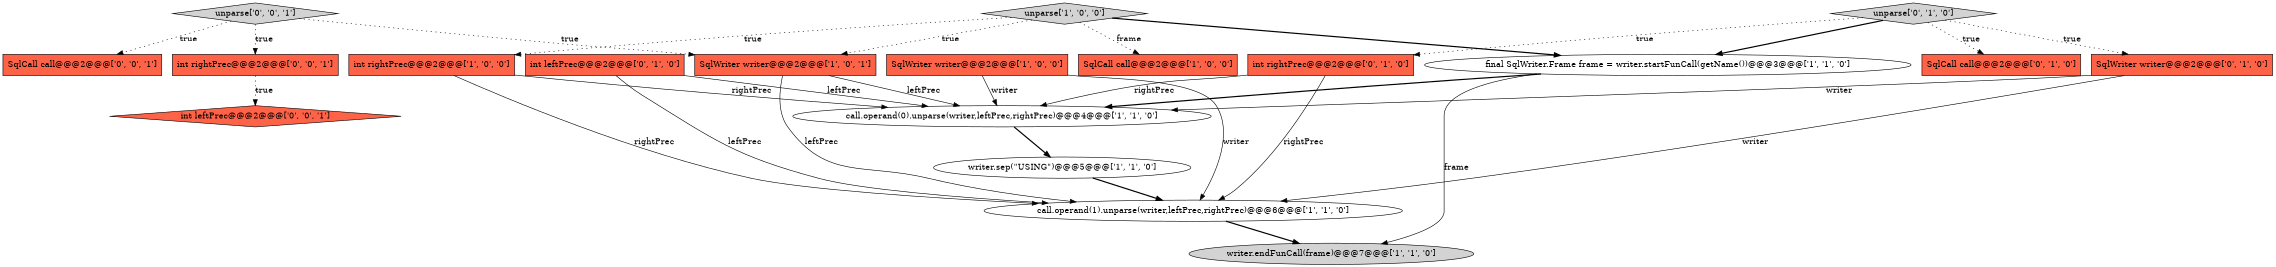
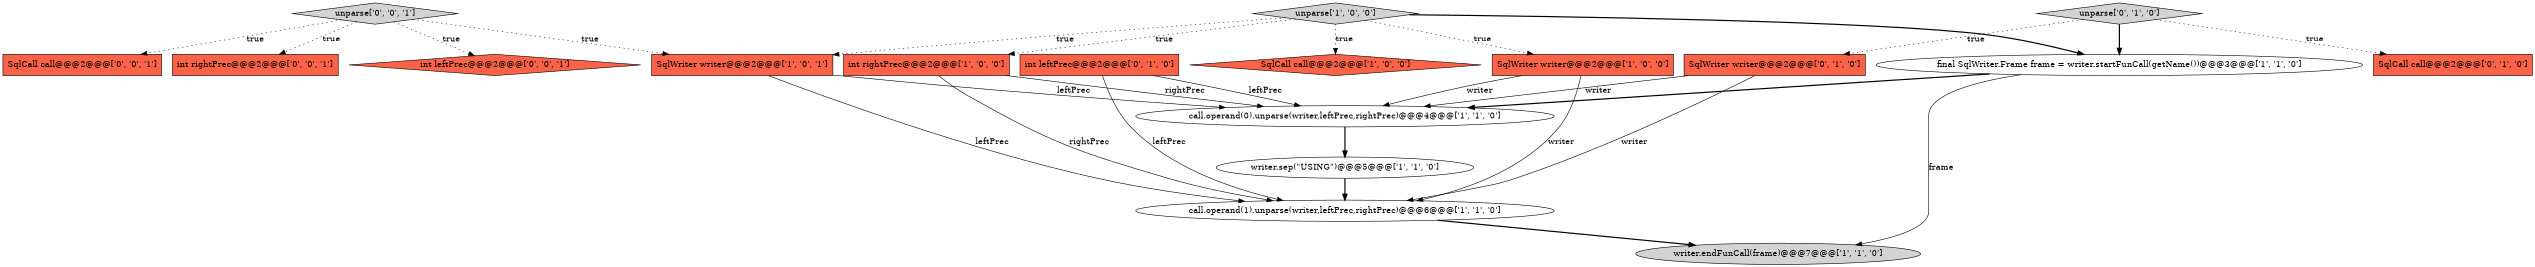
edge "unparse['1', '0', '0']" -> "SqlWriter writer@@@2@@@['1', '0', '0']": added, label "true"
edge "unparse['1', '0', '0']" -> "SqlCall call@@@2@@@['1', '0', '0']": label "frame" -> "true"
node "SqlCall call@@@2@@@['1', '0', '0']": shape box -> diamond
node "int rightPrec@@@2@@@['0', '1', '0']": removed
edge "int rightPrec@@@2@@@['0', '0', '1']" -> "int leftPrec@@@2@@@['0', '0', '1']": now "unparse['0', '0', '1']" -> "int leftPrec@@@2@@@['0', '0', '1']"
